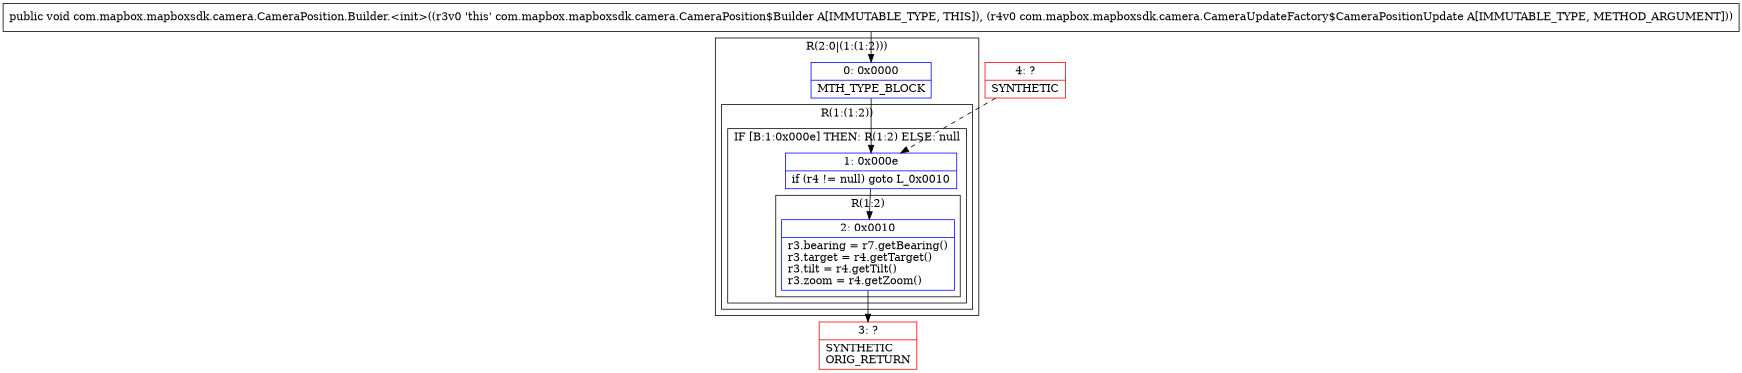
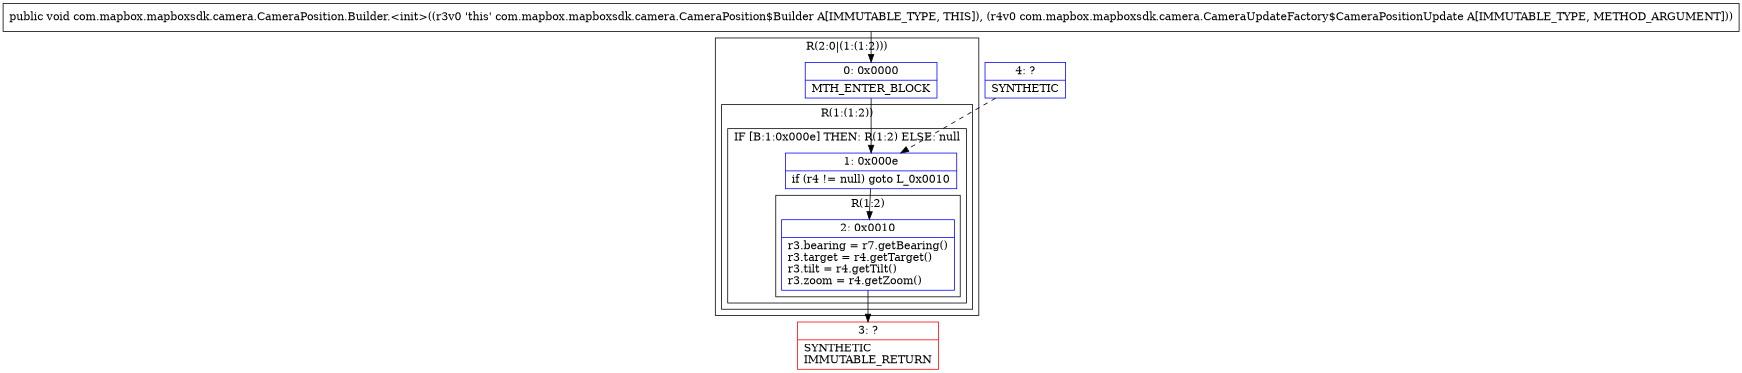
node "4: ?": color red -> blue
node "0: 0x0000": text "MTH_TYPE_BLOCK" -> "MTH_ENTER_BLOCK"
node "3: ?": text "ORIG_RETURN" -> "IMMUTABLE_RETURN"
